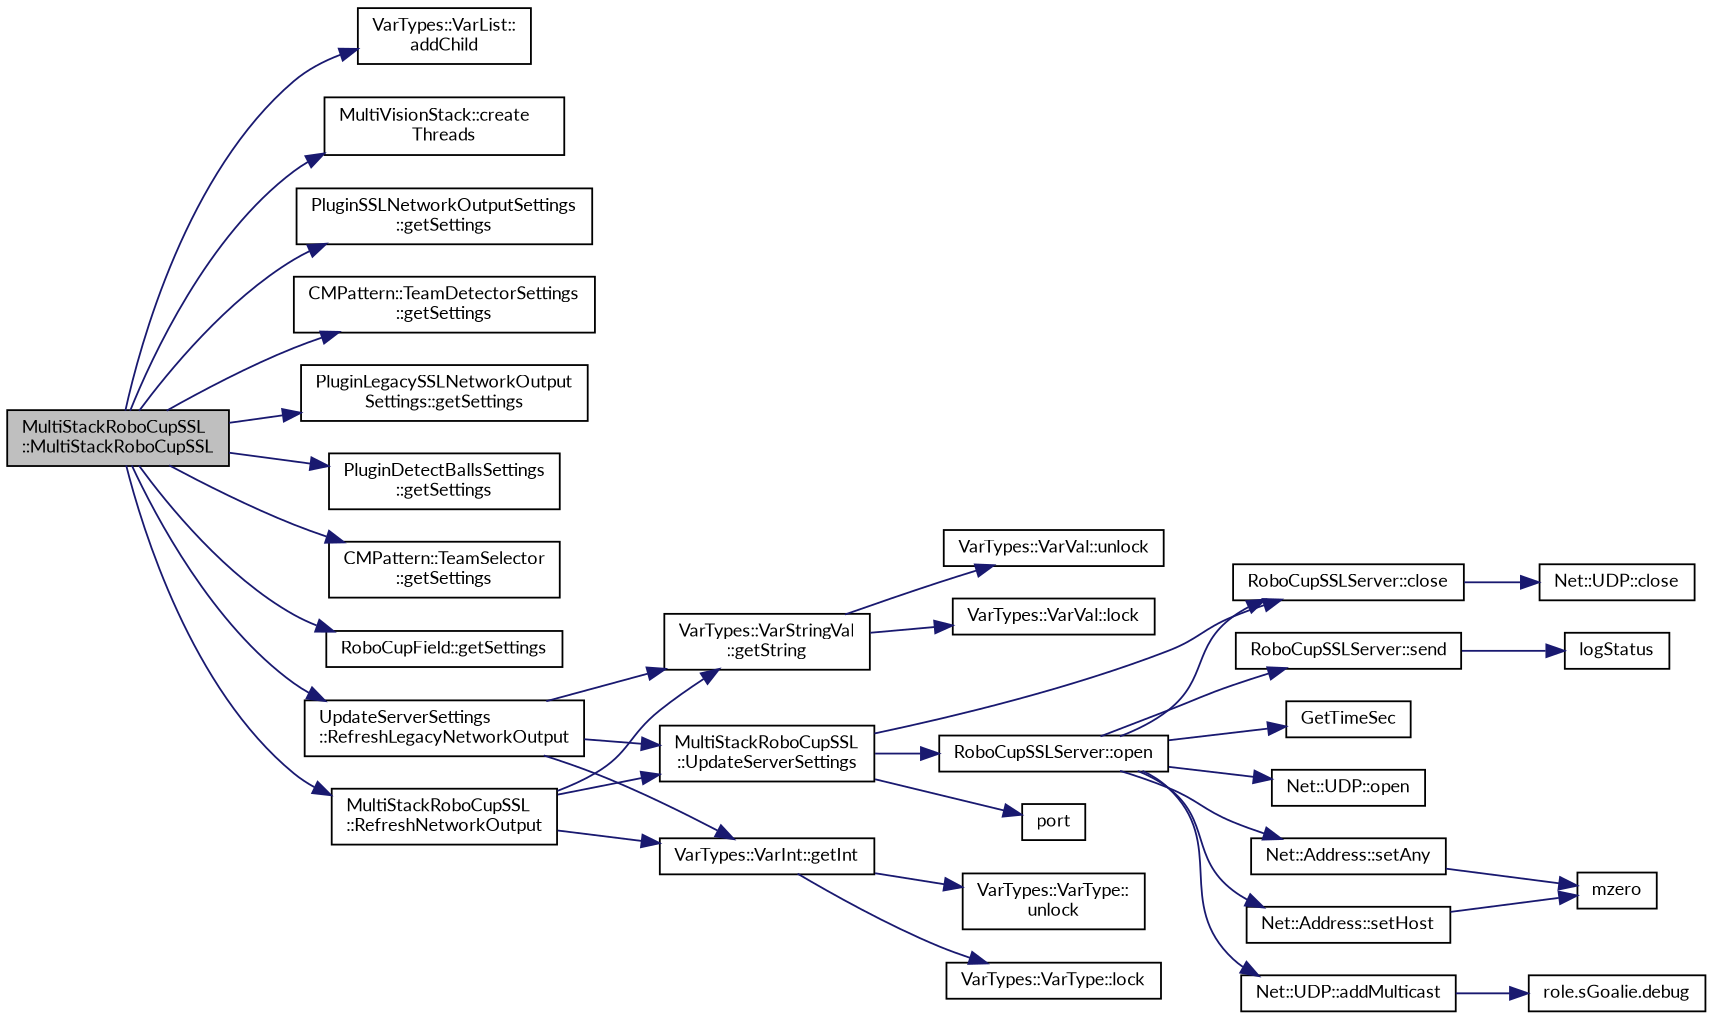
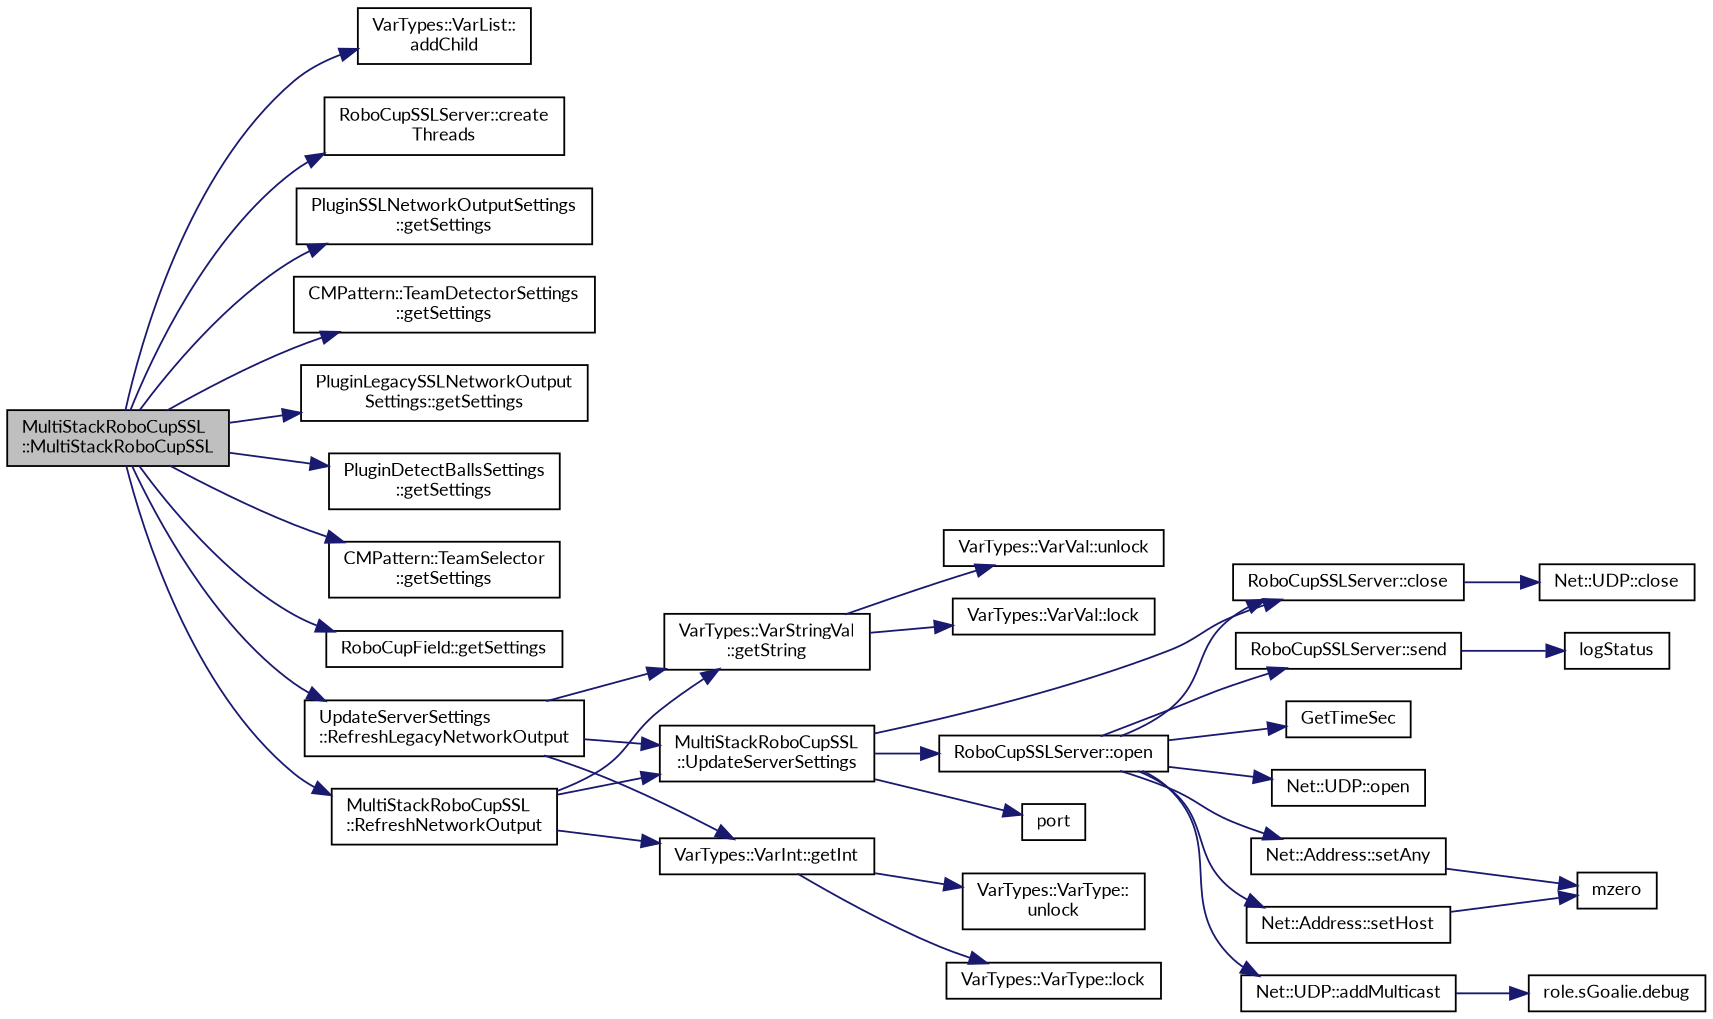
node "MultiVisionStack::create Threads": label "MultiVisionStack::create Threads" -> "RoboCupSSLServer::create Threads"
